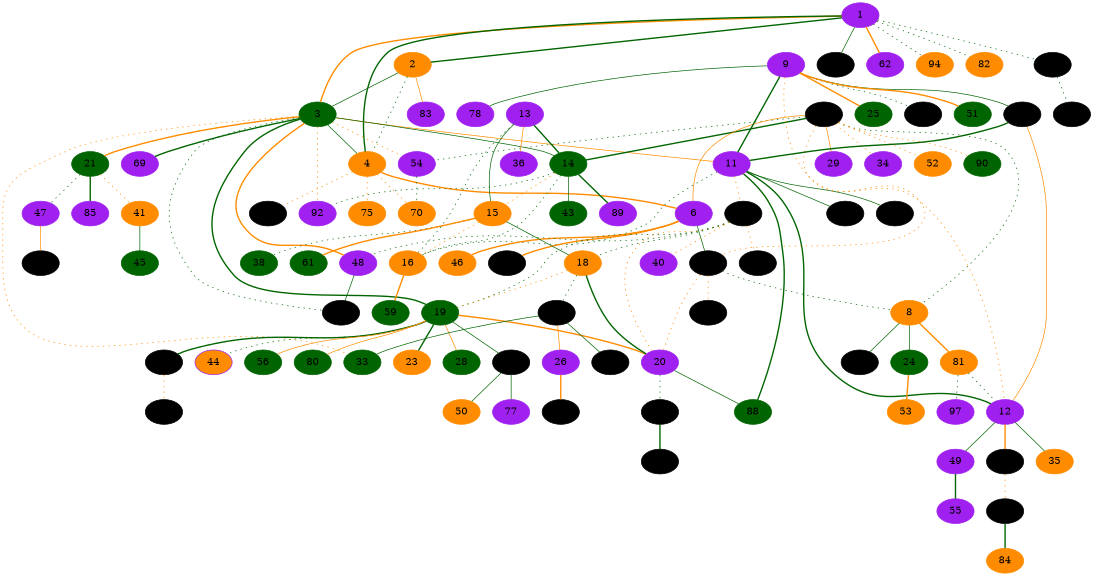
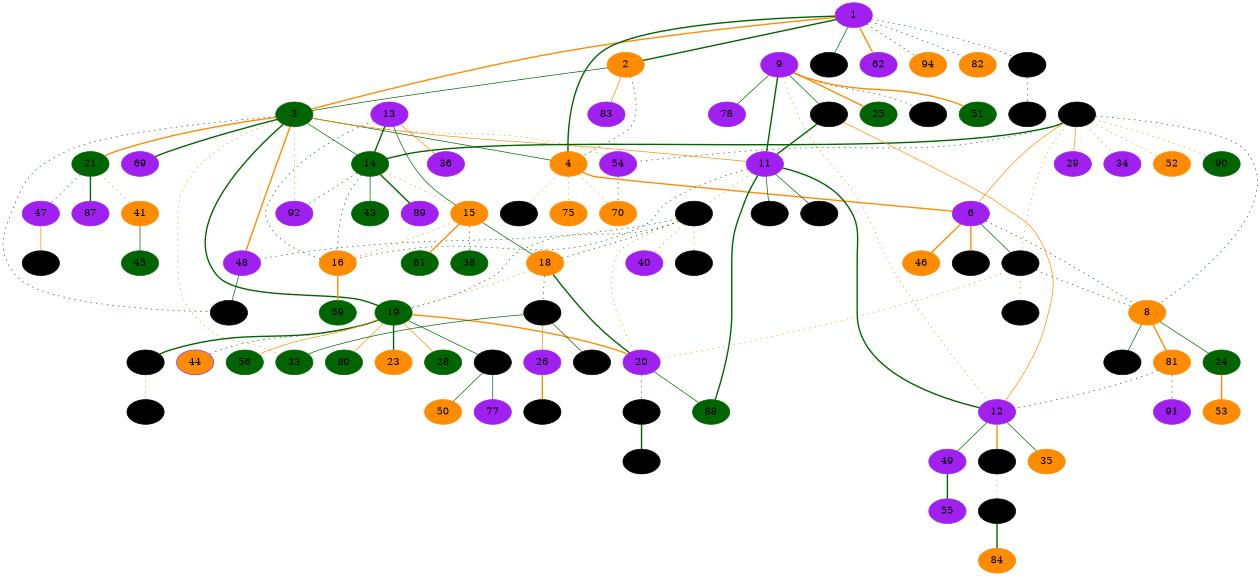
node "85": label "85" -> "87"
edge "6" -- "8": added
node "97": label "97" -> "91"
